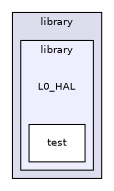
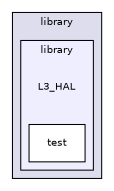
node "L0_HAL": label "L0_HAL" -> "L3_HAL"
